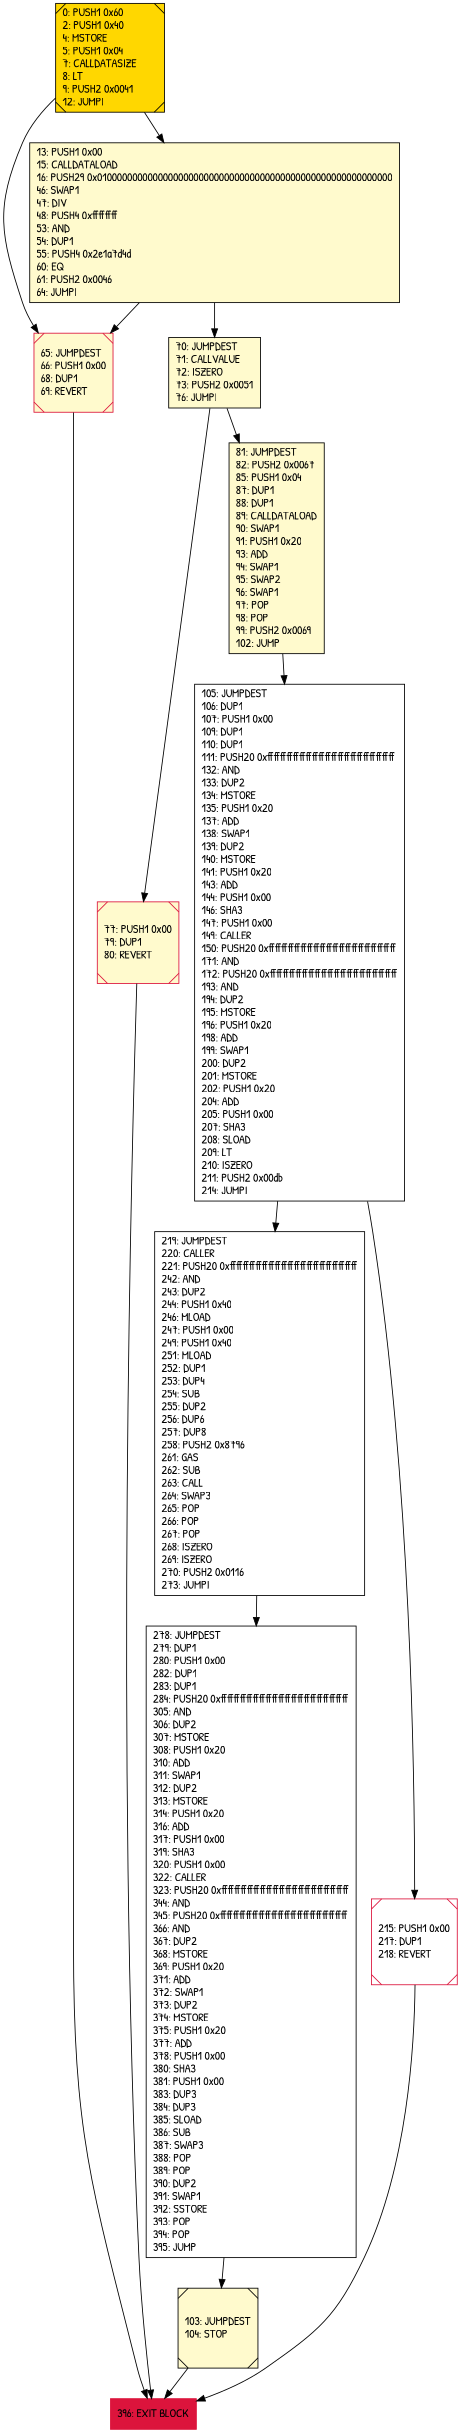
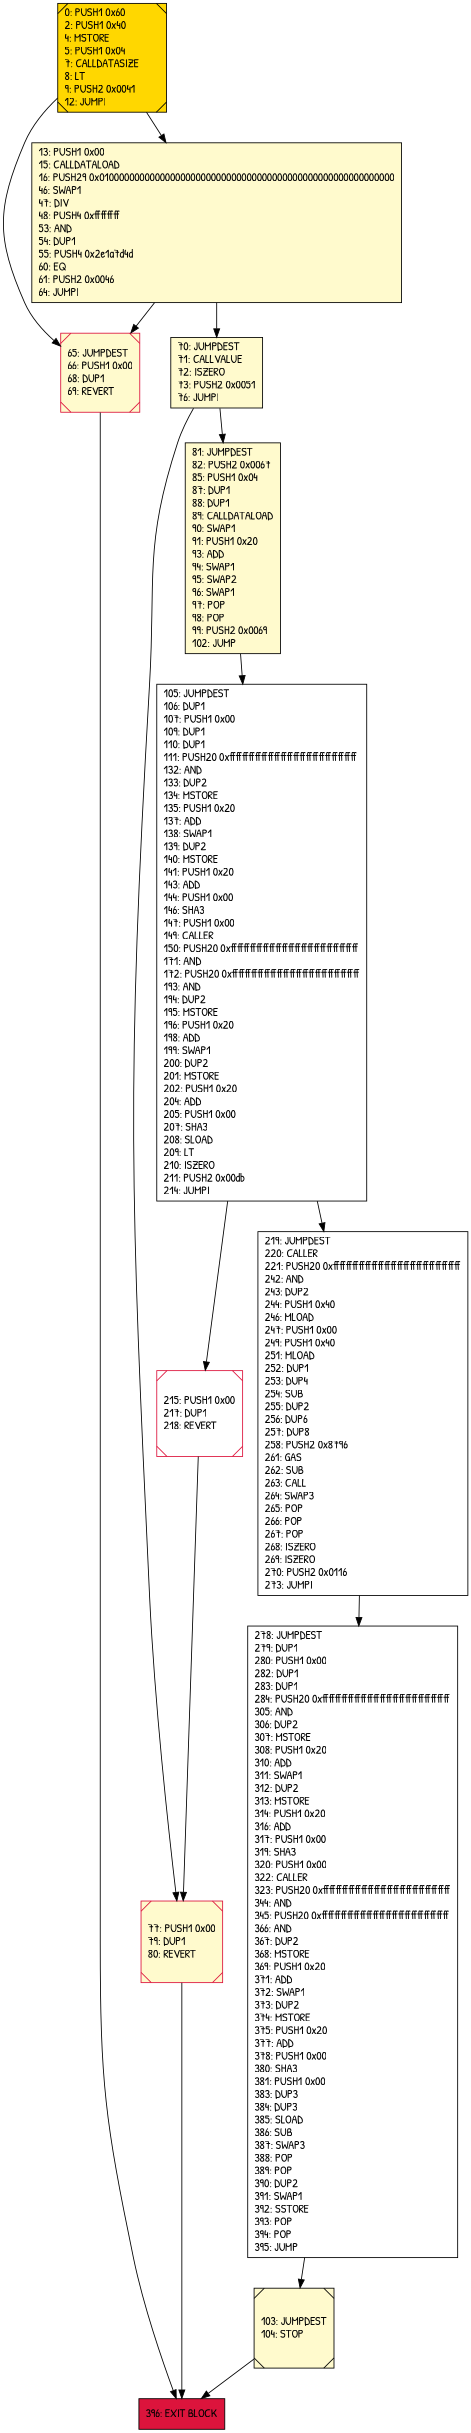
edge "215: PUSH1 0x00 217: DUP1 218: REVERT" -> "396: EXIT BLOCK": now "215: PUSH1 0x00 217: DUP1 218: REVERT" -> "77: PUSH1 0x00 79: DUP1 80: REVERT"
node "396: EXIT BLOCK": color crimson -> black
